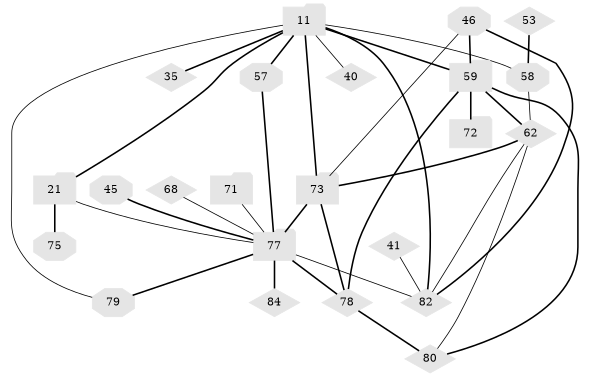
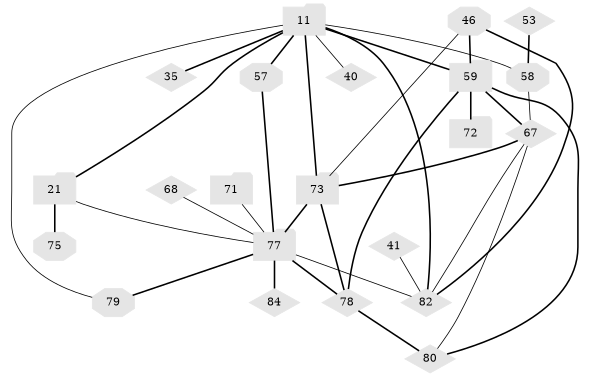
node "62": label "62" -> "67"
node "45": removed
